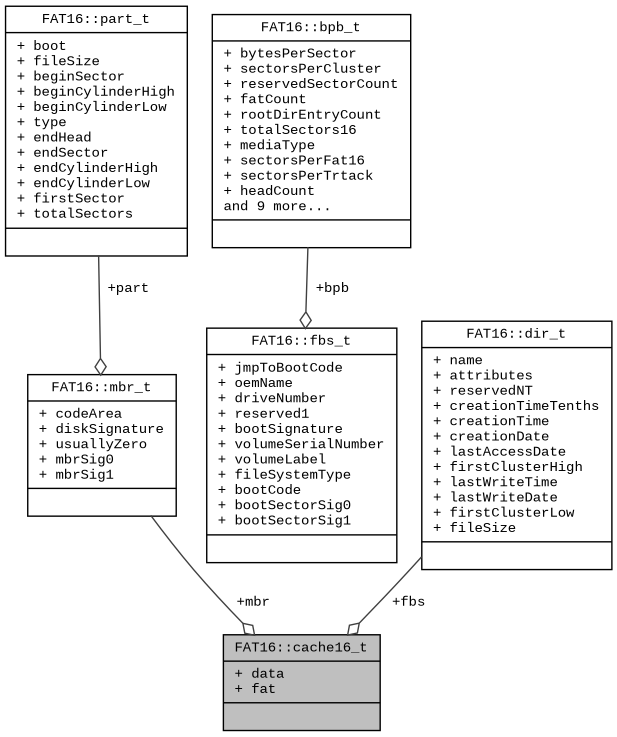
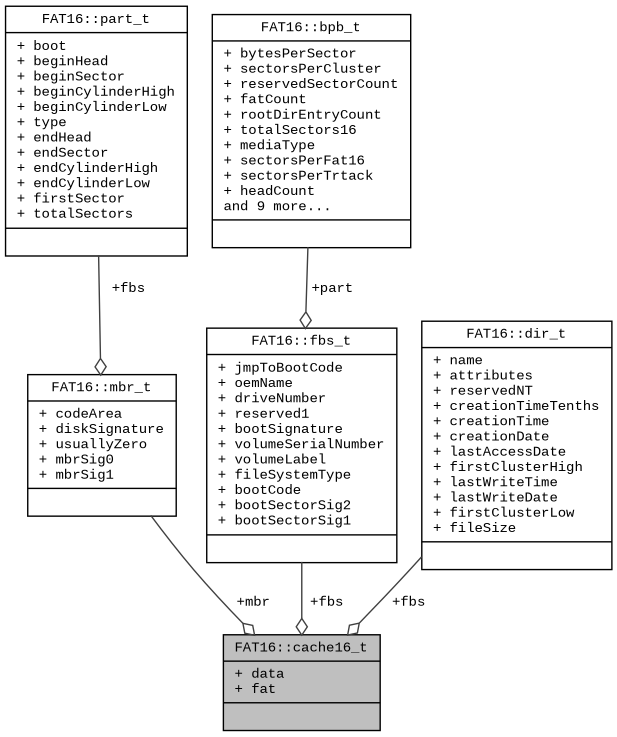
node "FAT16::part_t": text "+ fileSize" -> "+ beginHead"
edge "FAT16::part_t" -> "FAT16::mbr_t": label " +part" -> " +fbs"
edge "FAT16::bpb_t" -> "FAT16::fbs_t": label " +bpb" -> " +part"
node "FAT16::fbs_t": text "+ bootSectorSig0" -> "+ bootSectorSig2"
edge "FAT16::fbs_t" -> "FAT16::cache16_t": added, label "+fbs"
